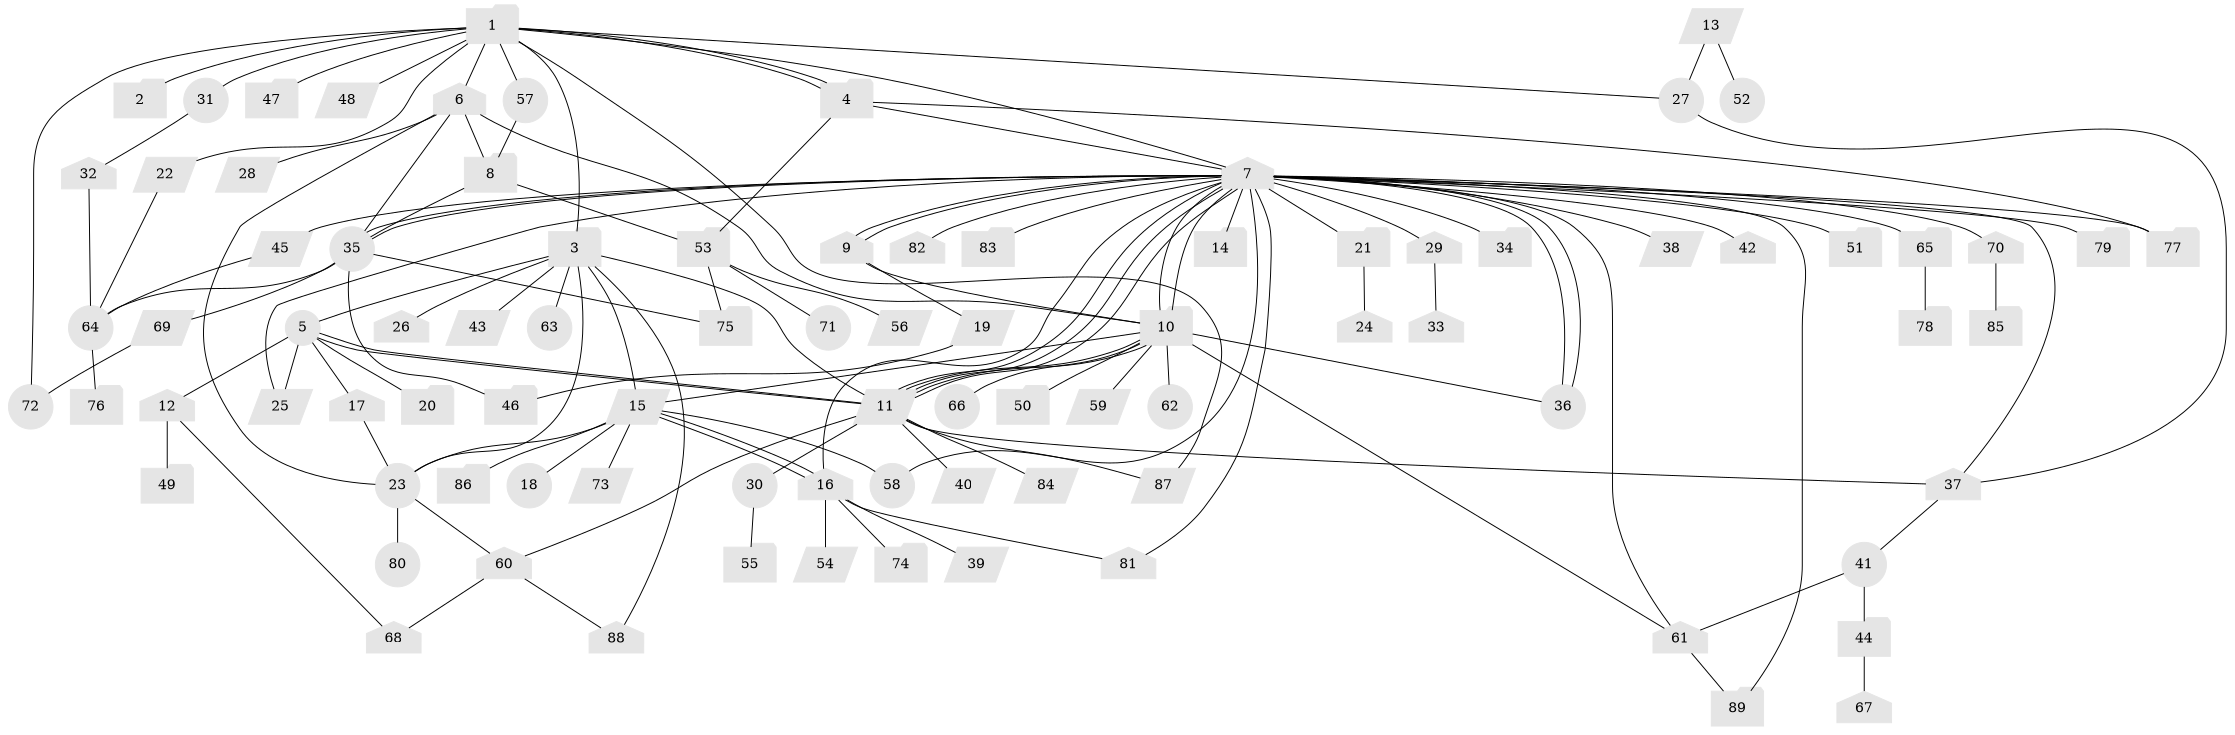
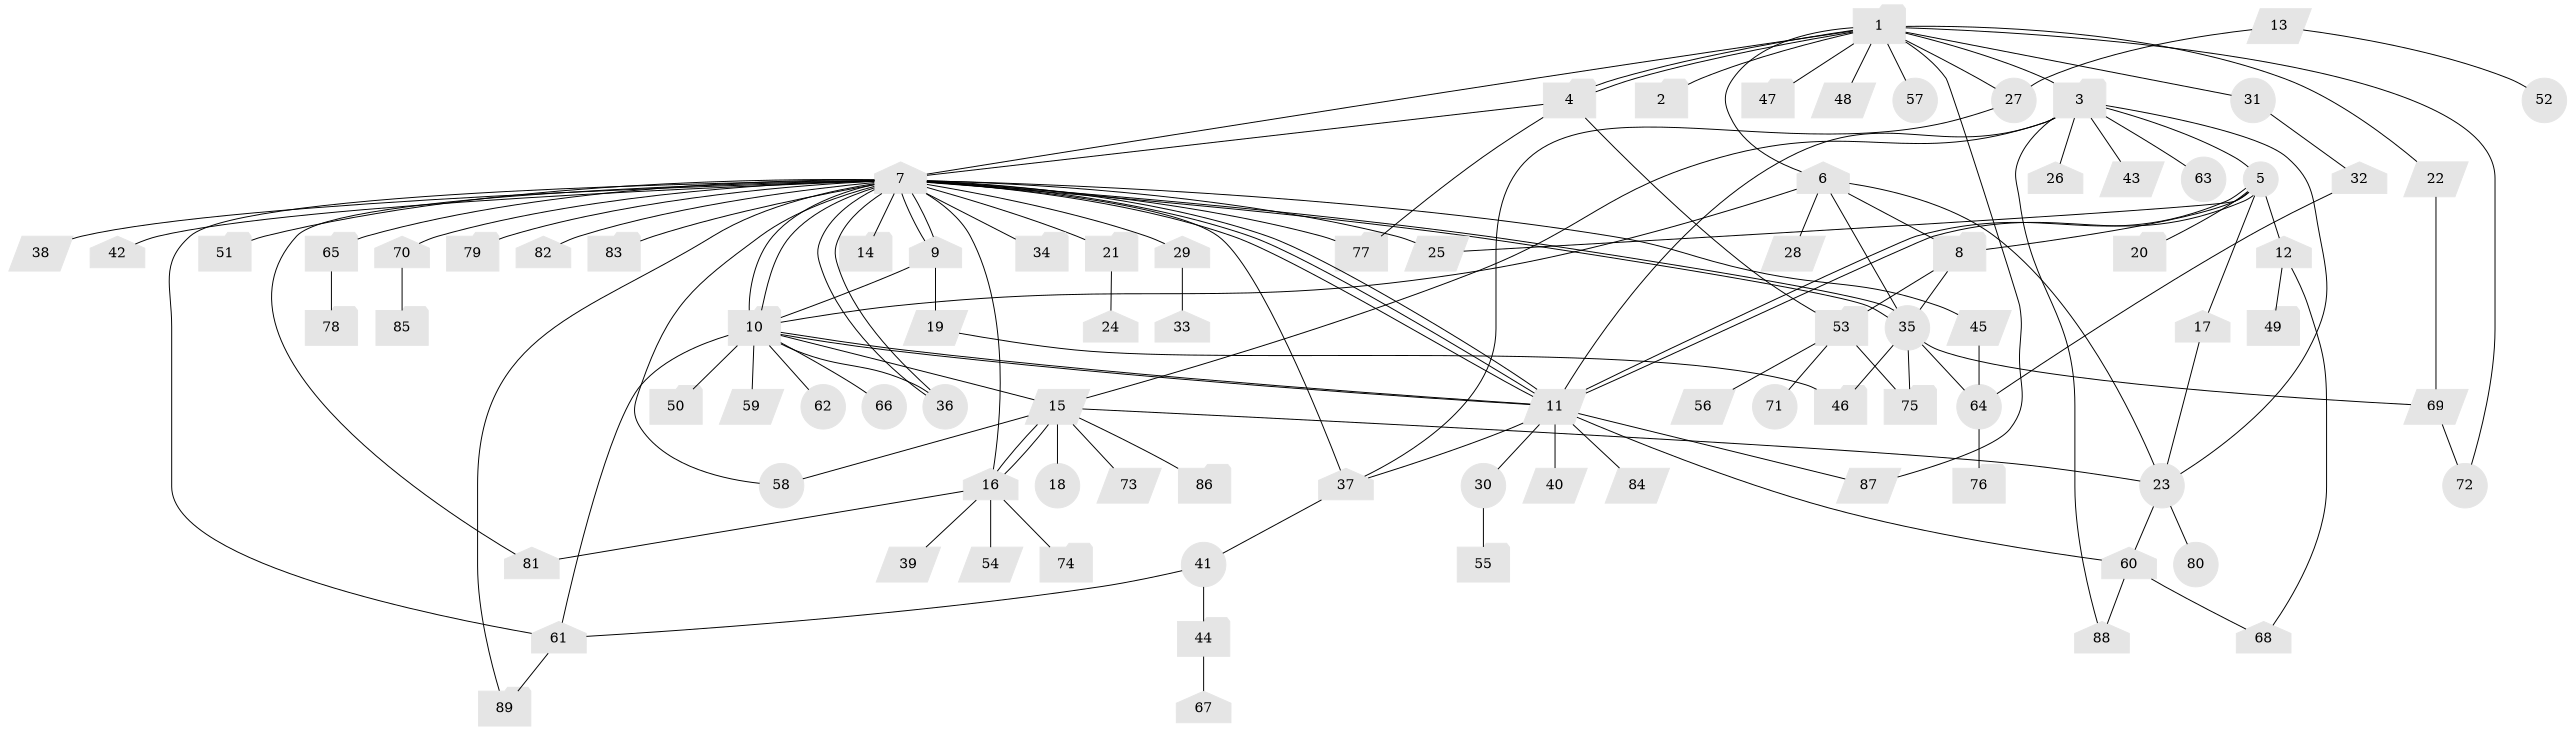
edge "57" -- "8": now "5" -- "8"
edge "22" -- "64": now "22" -- "69"
